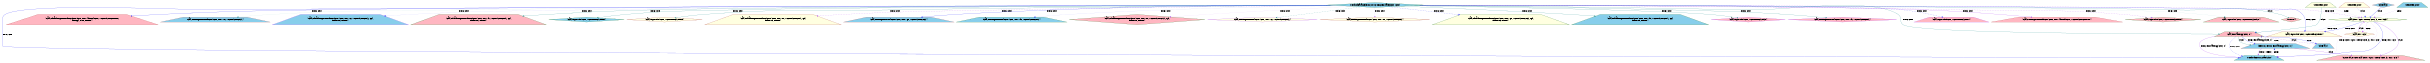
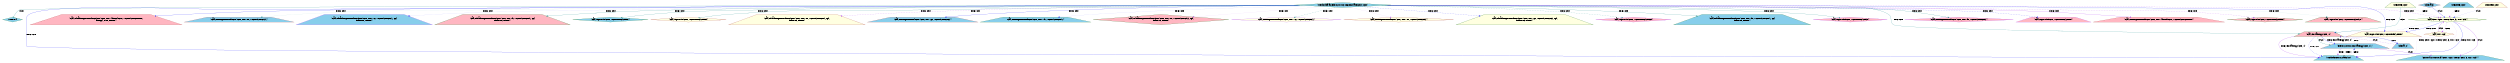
node "(Call,reg_write(ctxt, VCPU_REGS_RCX))": added
node "1000104": fillcolor lightpink -> skyblue
node "(ControlStructure,if (ctxt->ops->set_cr(ctxt, 3, tss->cr3)))": fillcolor lightpink -> skyblue
